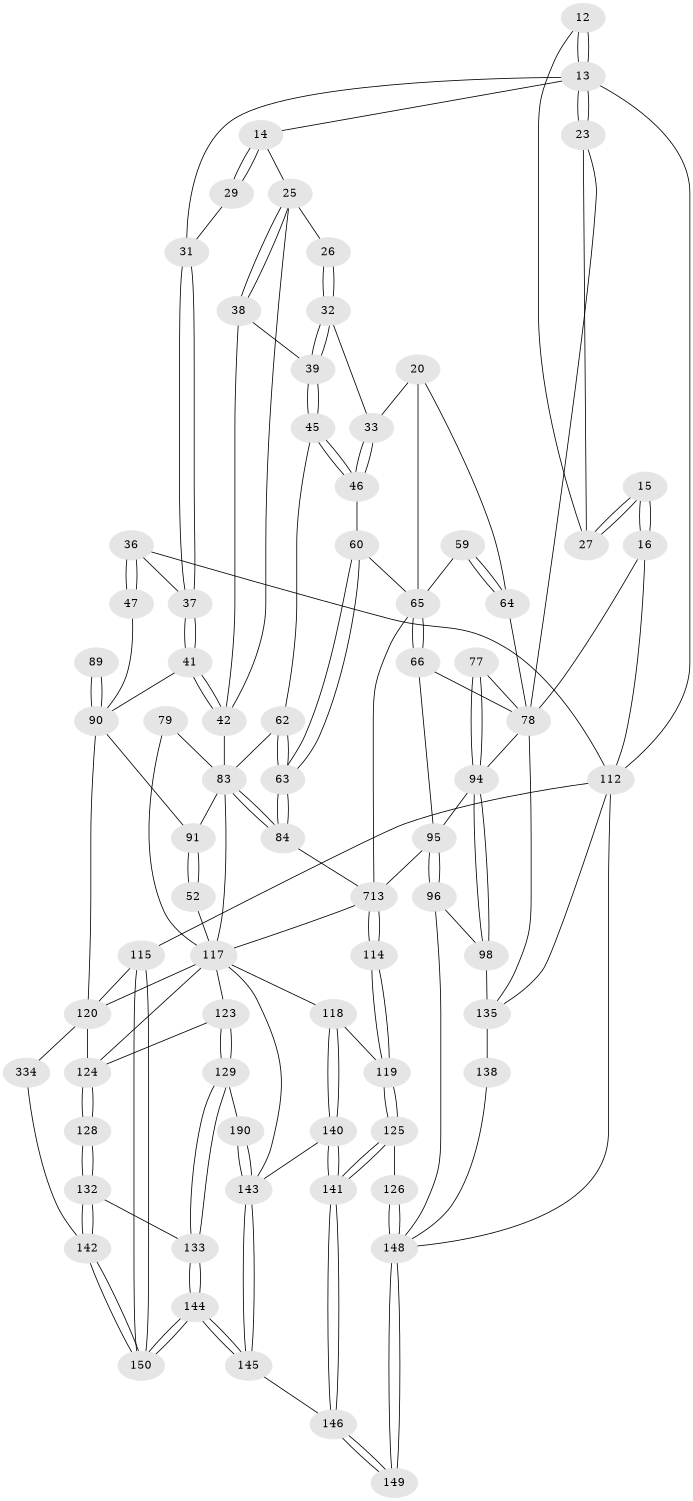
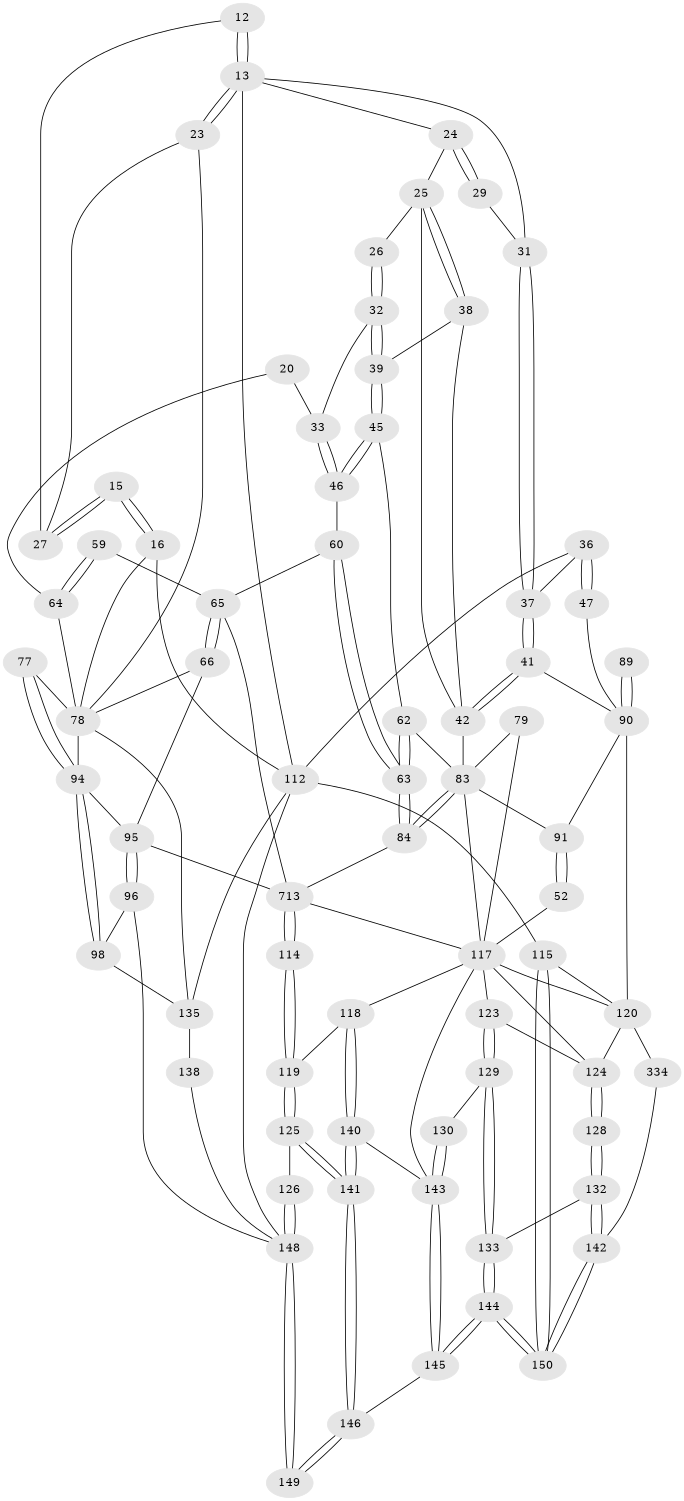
node "14": label "14" -> "24"
edge "20" -- "65": removed
node "190": label "190" -> "130"
